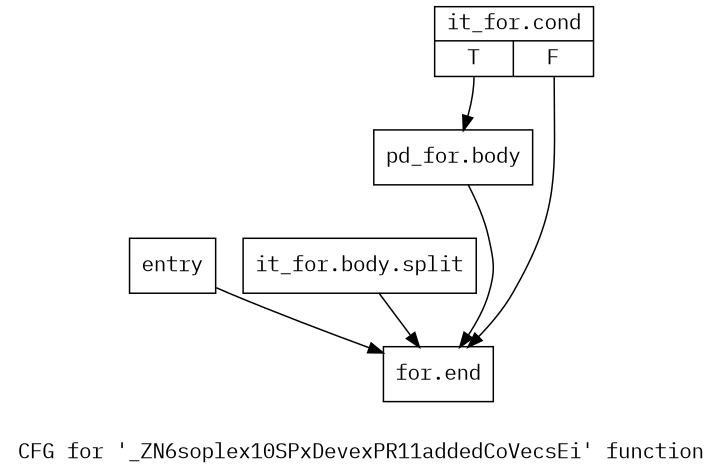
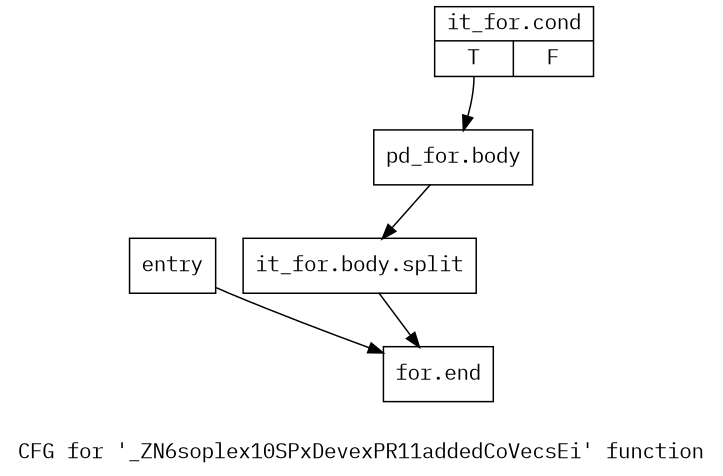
edge "it_for.cond" -> "for.end": removed
edge "pd_for.body" -> "for.end": now "pd_for.body" -> "it_for.body.split"
